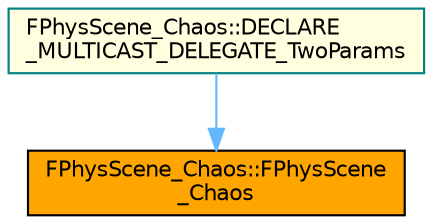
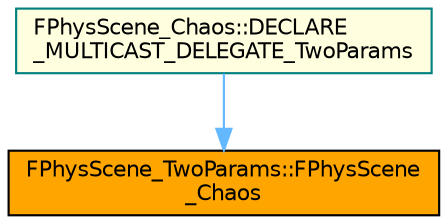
node "FPhysScene_Chaos::FPhysScene _Chaos": label "FPhysScene_Chaos::FPhysScene _Chaos" -> "FPhysScene_TwoParams::FPhysScene _Chaos"
